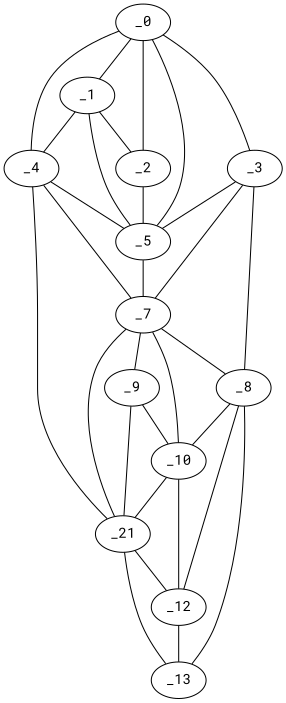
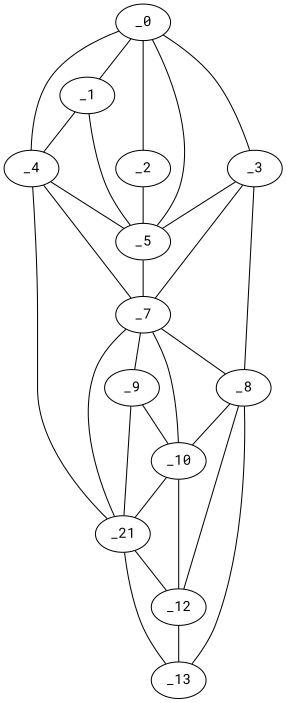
edge "_1" -- "_2": removed
